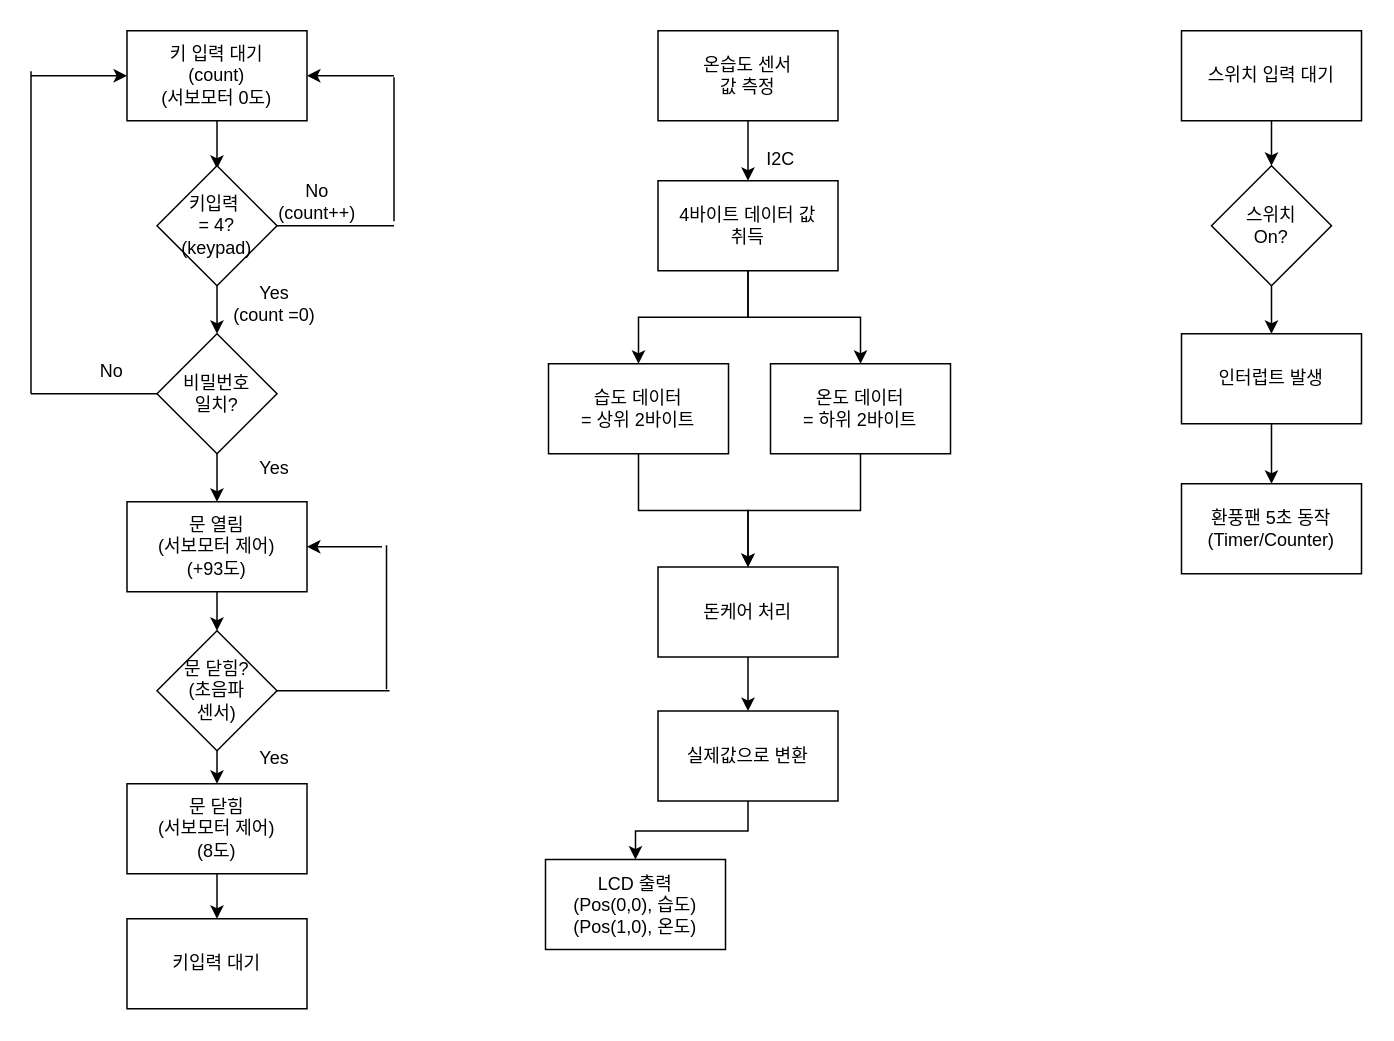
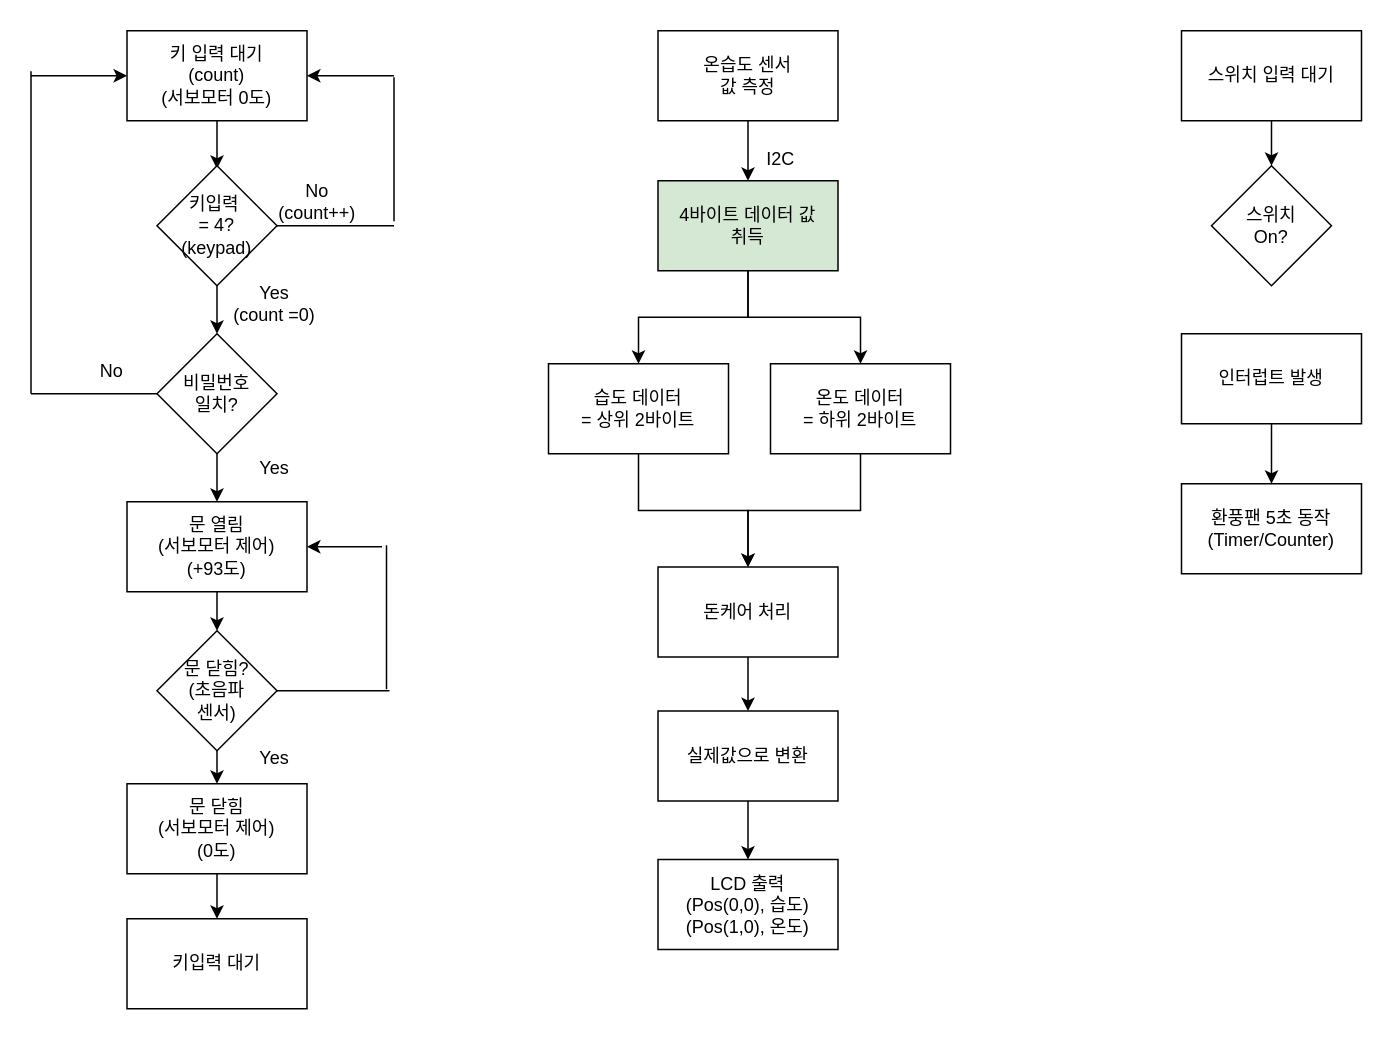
node "4바이트 데이터 값 취득": fillcolor #ffffff -> #d5e8d4
edge "스위치 On?" -> "인터럽트 발생": removed
node "문 닫힘 (서보모터 제어) (8도)": label "문 닫힘 (서보모터 제어) (8도)" -> "문 닫힘 (서보모터 제어) (0도)"
node "LCD 출력 (Pos(0,0), 습도) (Pos(1,0), 온도)": moved (635, 905) -> (748, 905)
